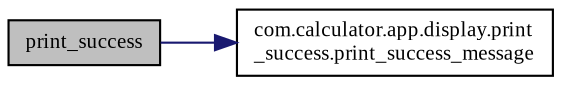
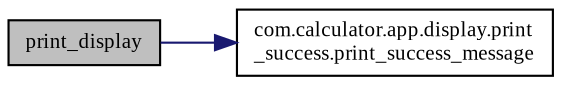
node "print_success": label "print_success" -> "print_display"
